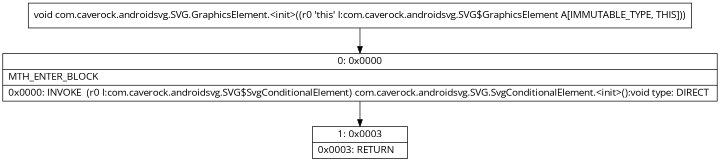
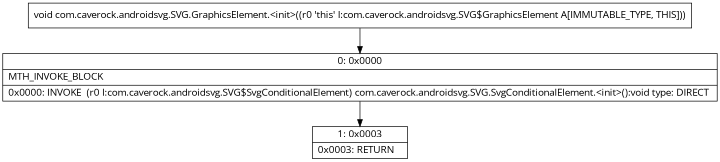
node "0: 0x0000": text "MTH_ENTER_BLOCK" -> "MTH_INVOKE_BLOCK"
